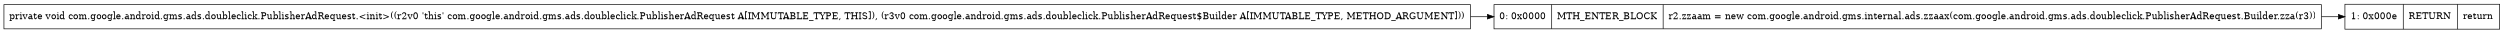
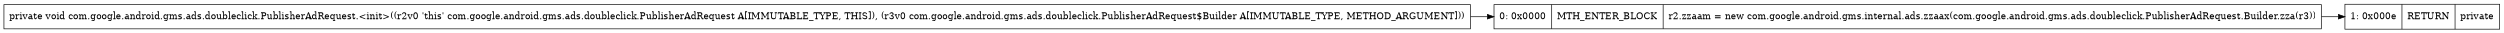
node "1: 0x000e": text "return" -> "private"
